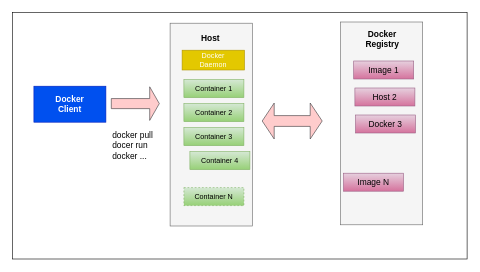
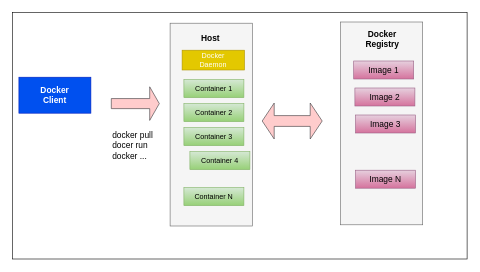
node "Host 2": label "Host 2" -> "Image 2"
node "Docker Client": moved (70, 104) -> (55, 95)
node "Docker 3": label "Docker 3" -> "Image 3"
node "Image N": moved (374, 182) -> (386, 179)
node "Container N": style dashed -> solid
